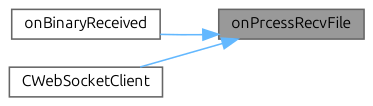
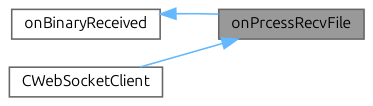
edge "onBinaryReceived" -> "onPrcessRecvFile": reversed
